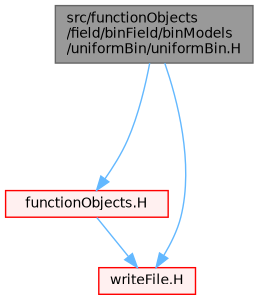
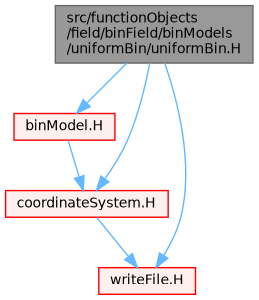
node "binModel.H": added
node "functionObjects.H": label "functionObjects.H" -> "coordinateSystem.H"
